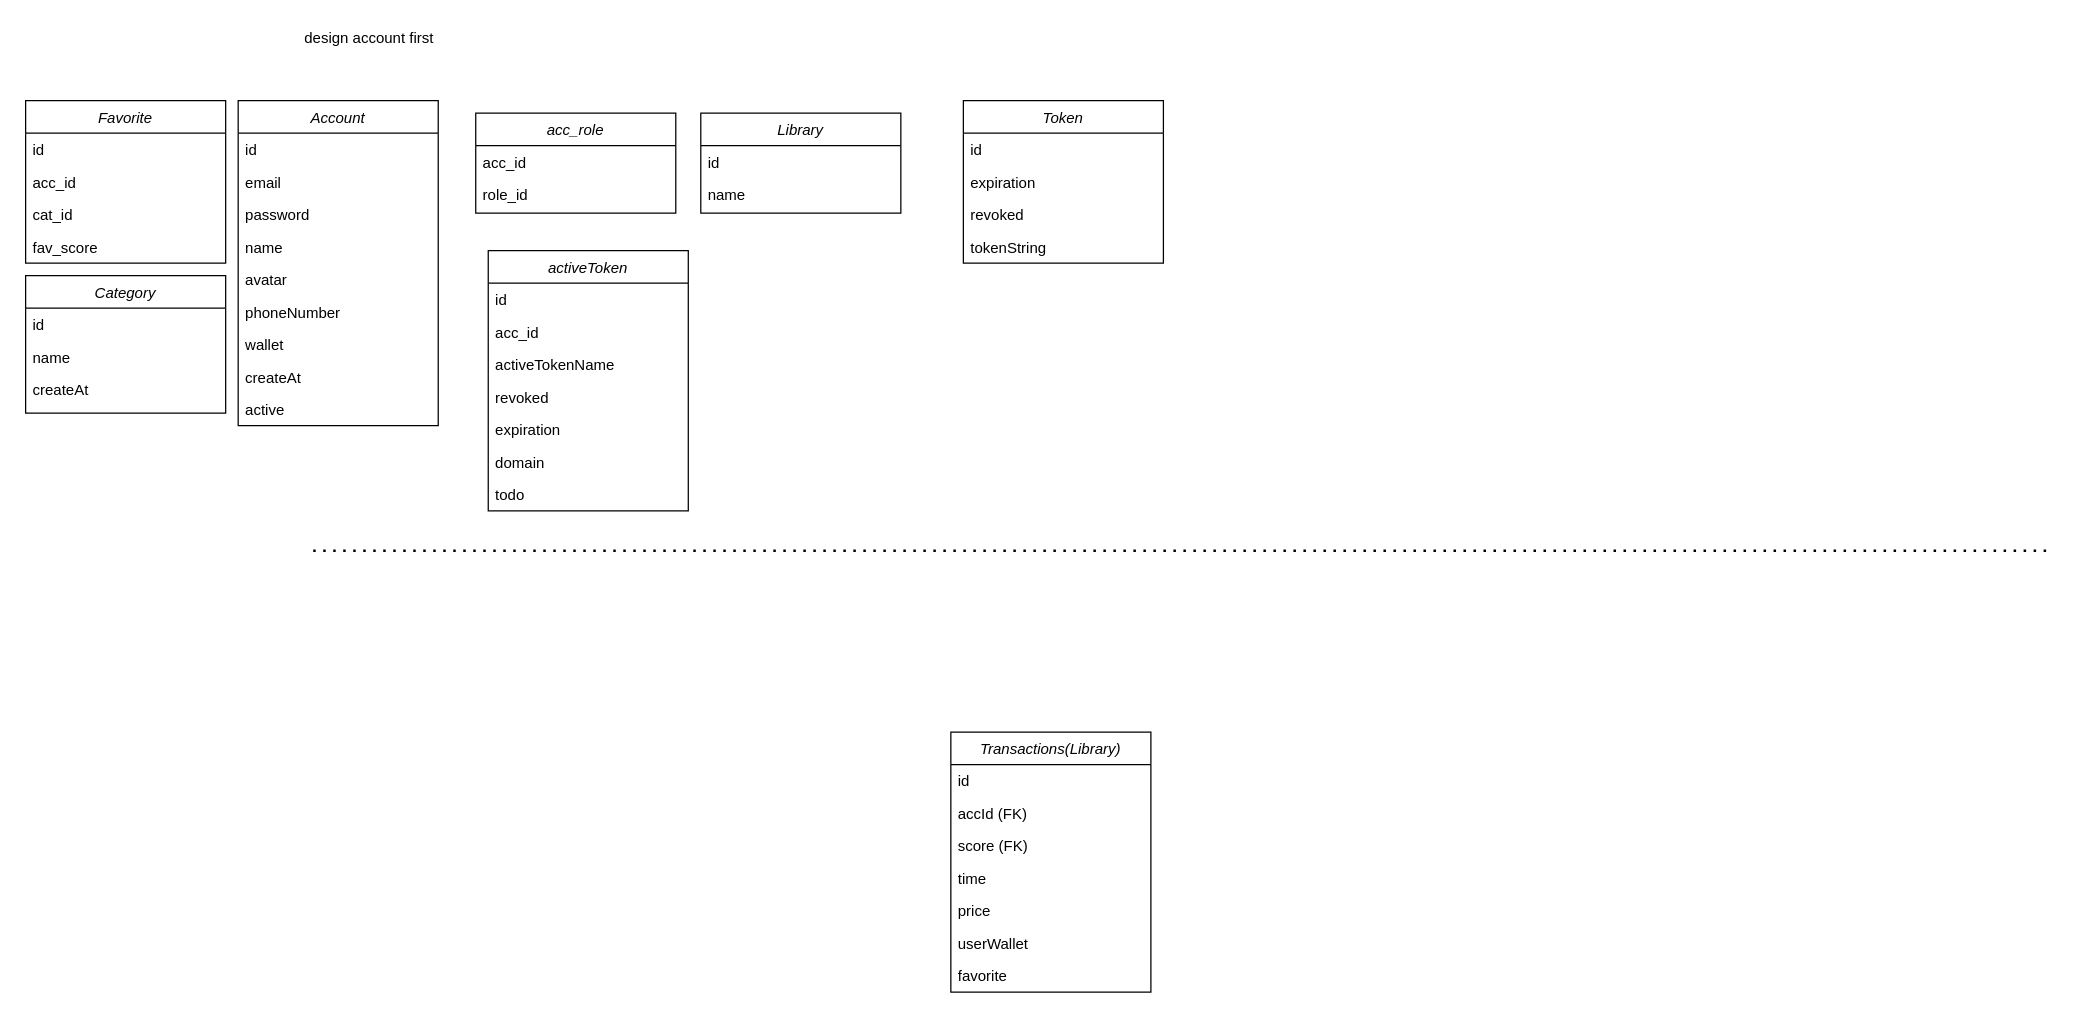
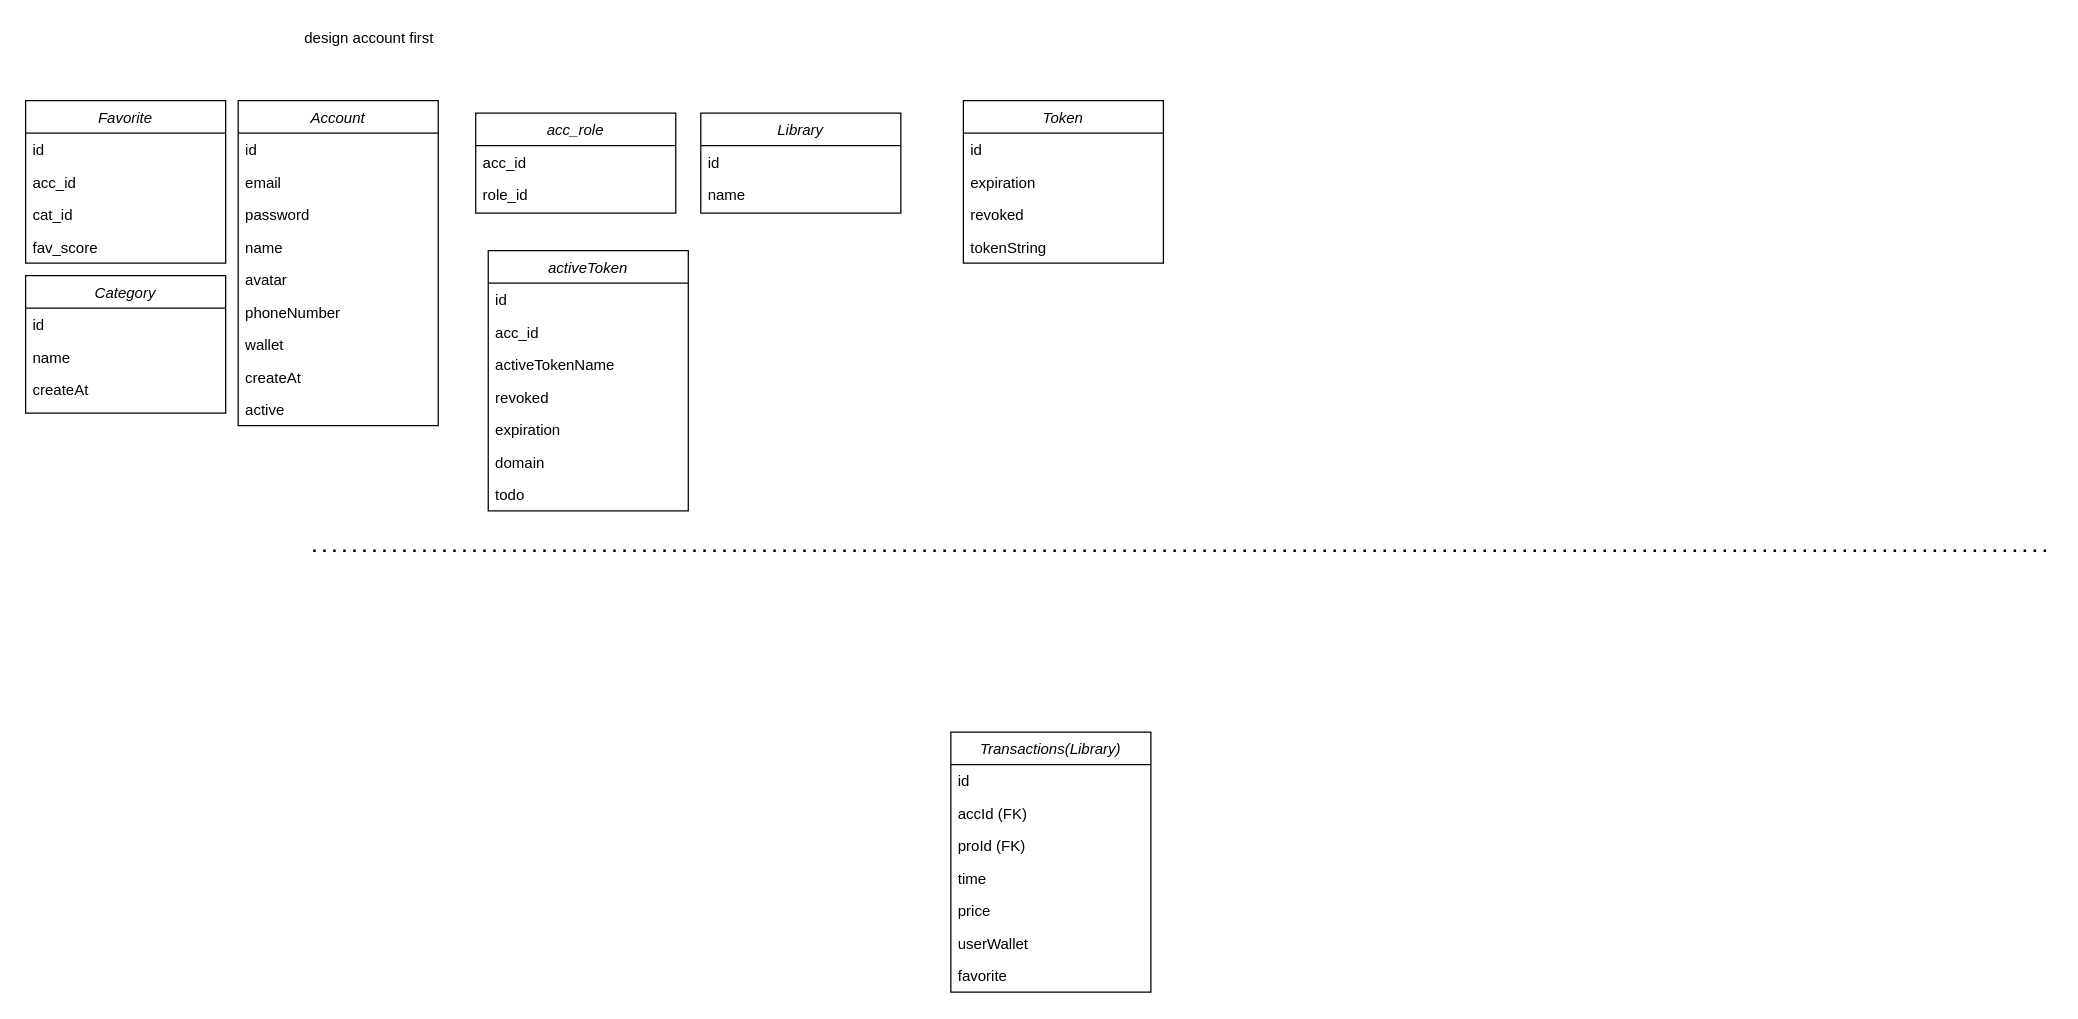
node "score (FK)": label "score (FK)" -> "proId (FK)"
